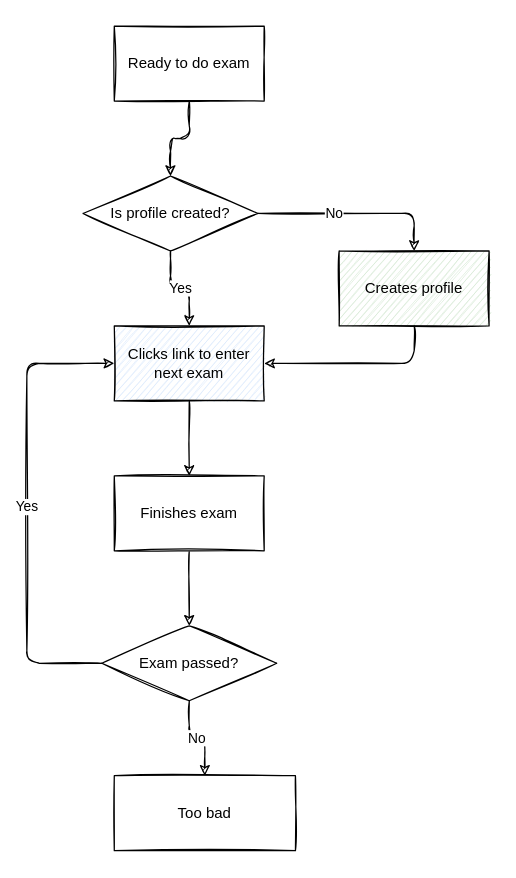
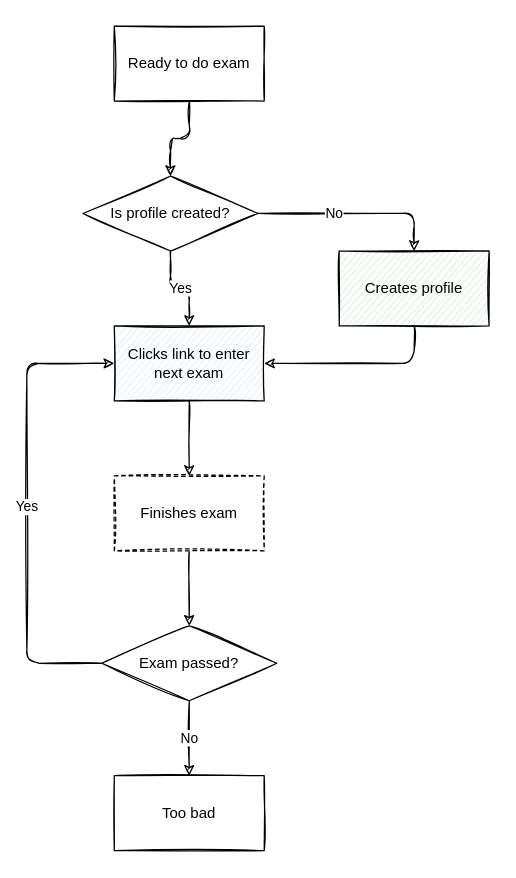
node "Finishes exam": style solid -> dashed
node "Too bad": size 181x75 -> 150x75
